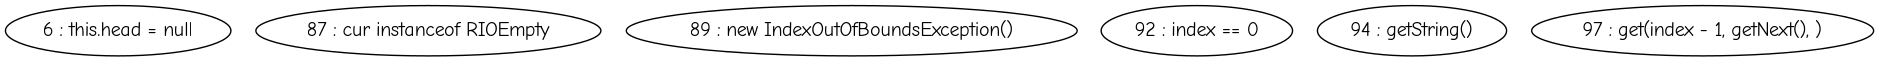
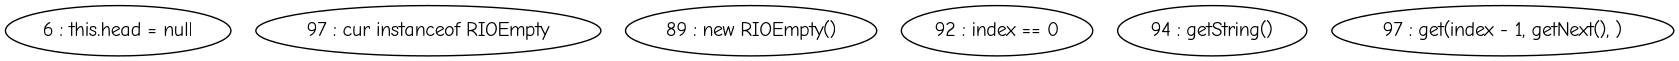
node "87 : cur instanceof RIOEmpty": label "87 : cur instanceof RIOEmpty" -> "97 : cur instanceof RIOEmpty"
node "89 : new IndexOutOfBoundsException()": label "89 : new IndexOutOfBoundsException()" -> "89 : new RIOEmpty()"
